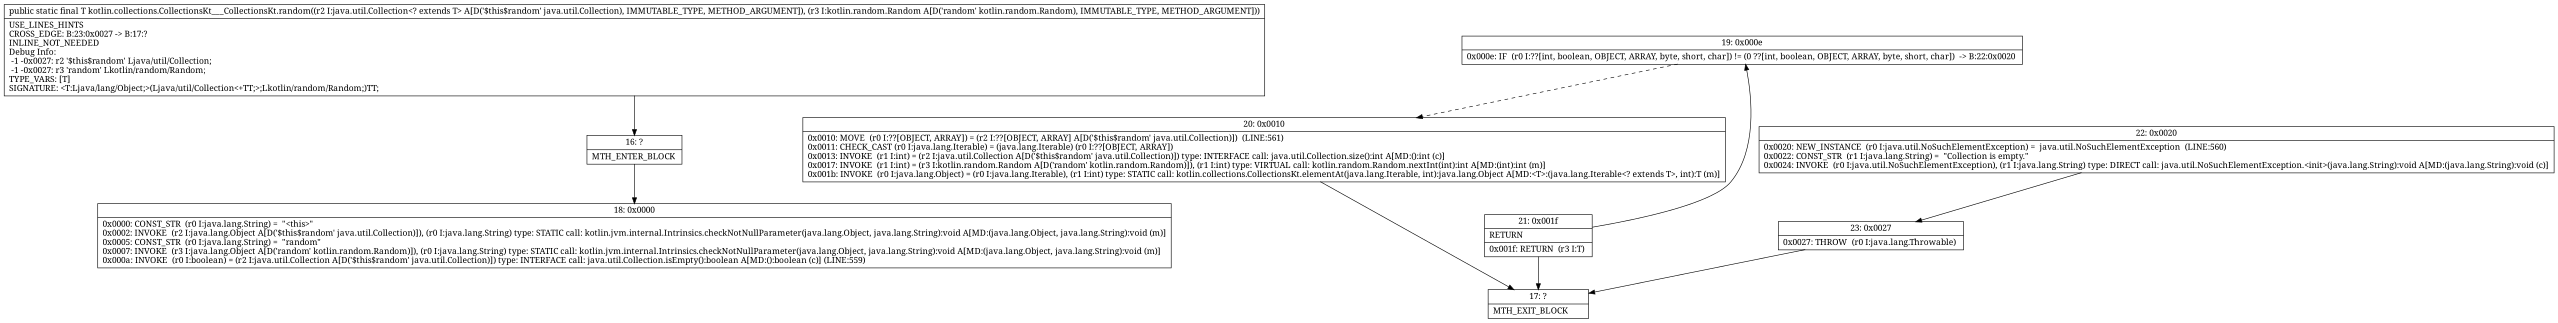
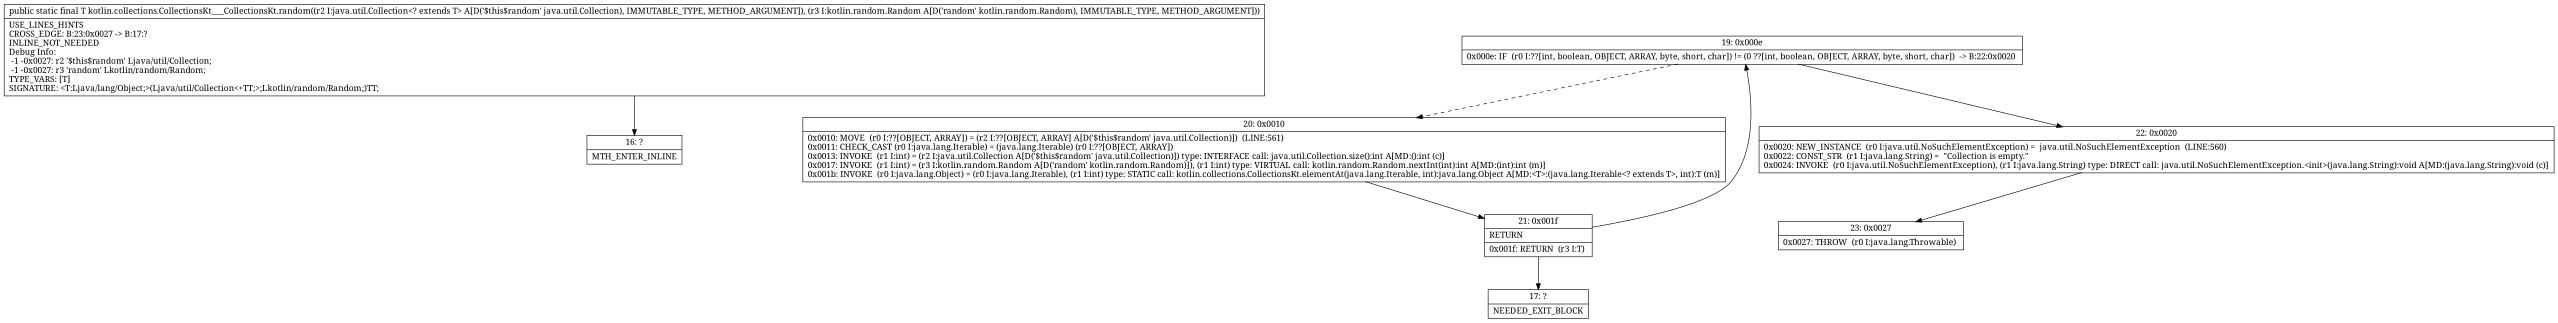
edge "19: 0x000e" -> "22: 0x0020": added
node "16: ?": text "MTH_ENTER_BLOCK" -> "MTH_ENTER_INLINE"
edge "20: 0x0010" -> "17: ?": now "20: 0x0010" -> "21: 0x001f"
node "18: 0x0000": removed
edge "23: 0x0027" -> "17: ?": removed
node "17: ?": text "MTH_EXIT_BLOCK" -> "NEEDED_EXIT_BLOCK"
